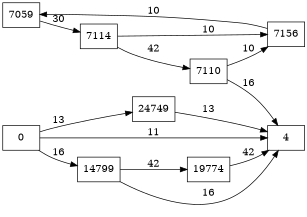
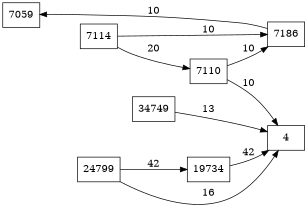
edge "7059" -> "7114": removed, label "30"
node "7156": label "7156" -> "7186"
edge "7114" -> "7110": label "42" -> "20"
edge "7110" -> "4": label "16" -> "10"
node "24749": label "24749" -> "34749"
node "0": removed
node "14799": label "14799" -> "24799"
node "19774": label "19774" -> "19734"
